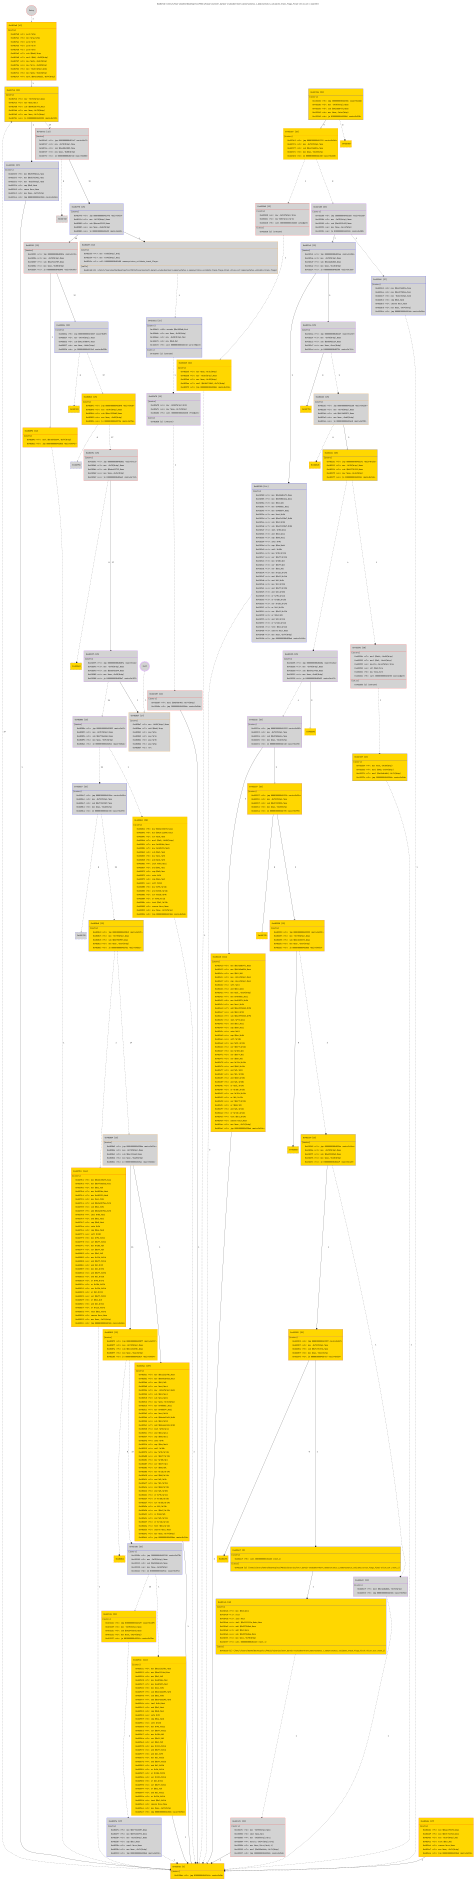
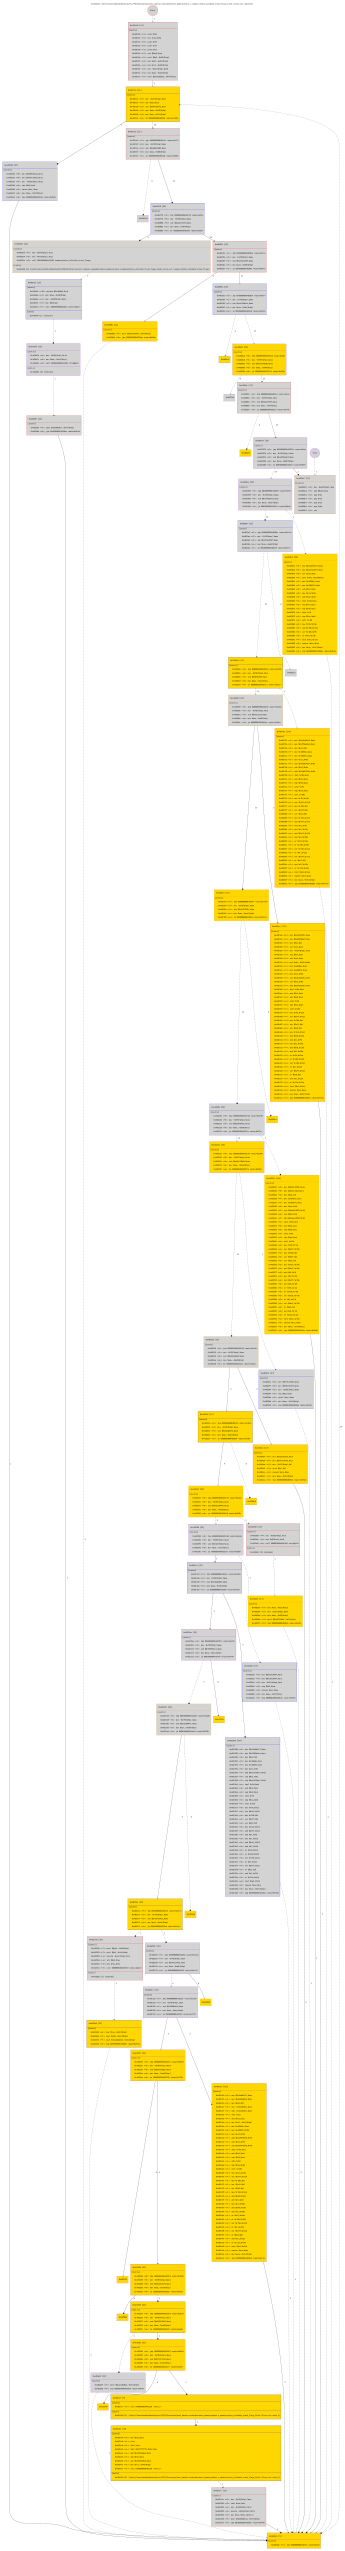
node "0x401fa0 [43]": fillcolor gold -> lightgrey
node "0x40213d [25]": added
